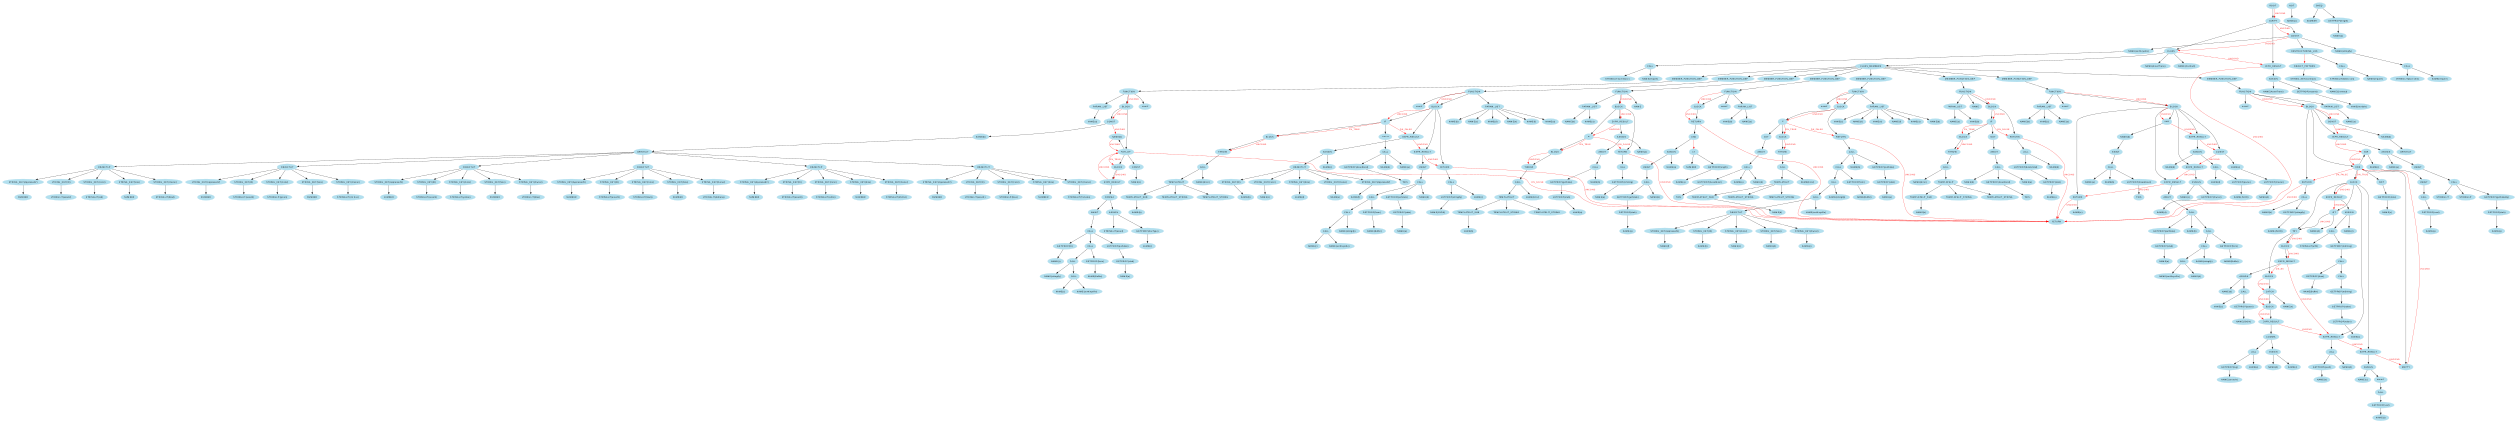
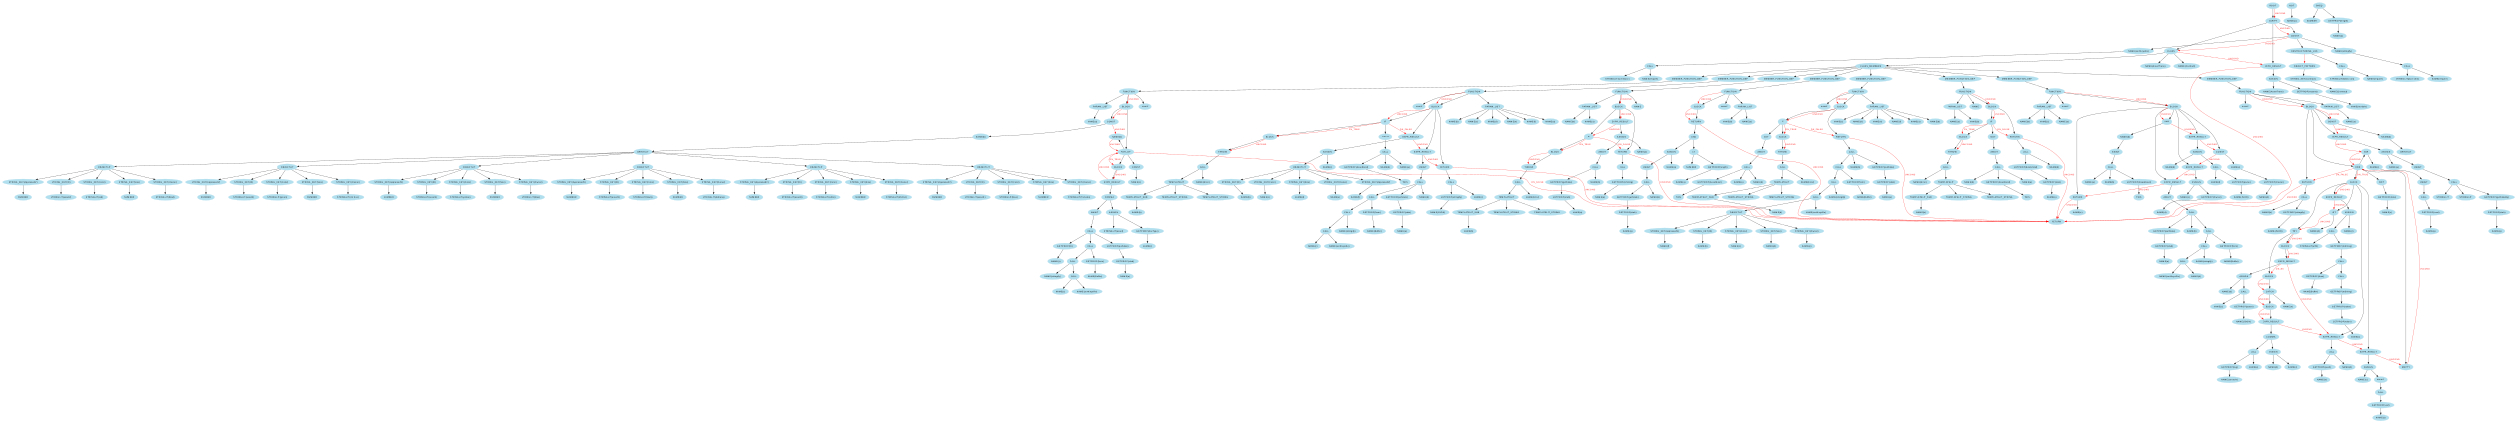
edge "AND" -> "LT": color red -> black
edge "LET" -> "TRY": color black -> red
